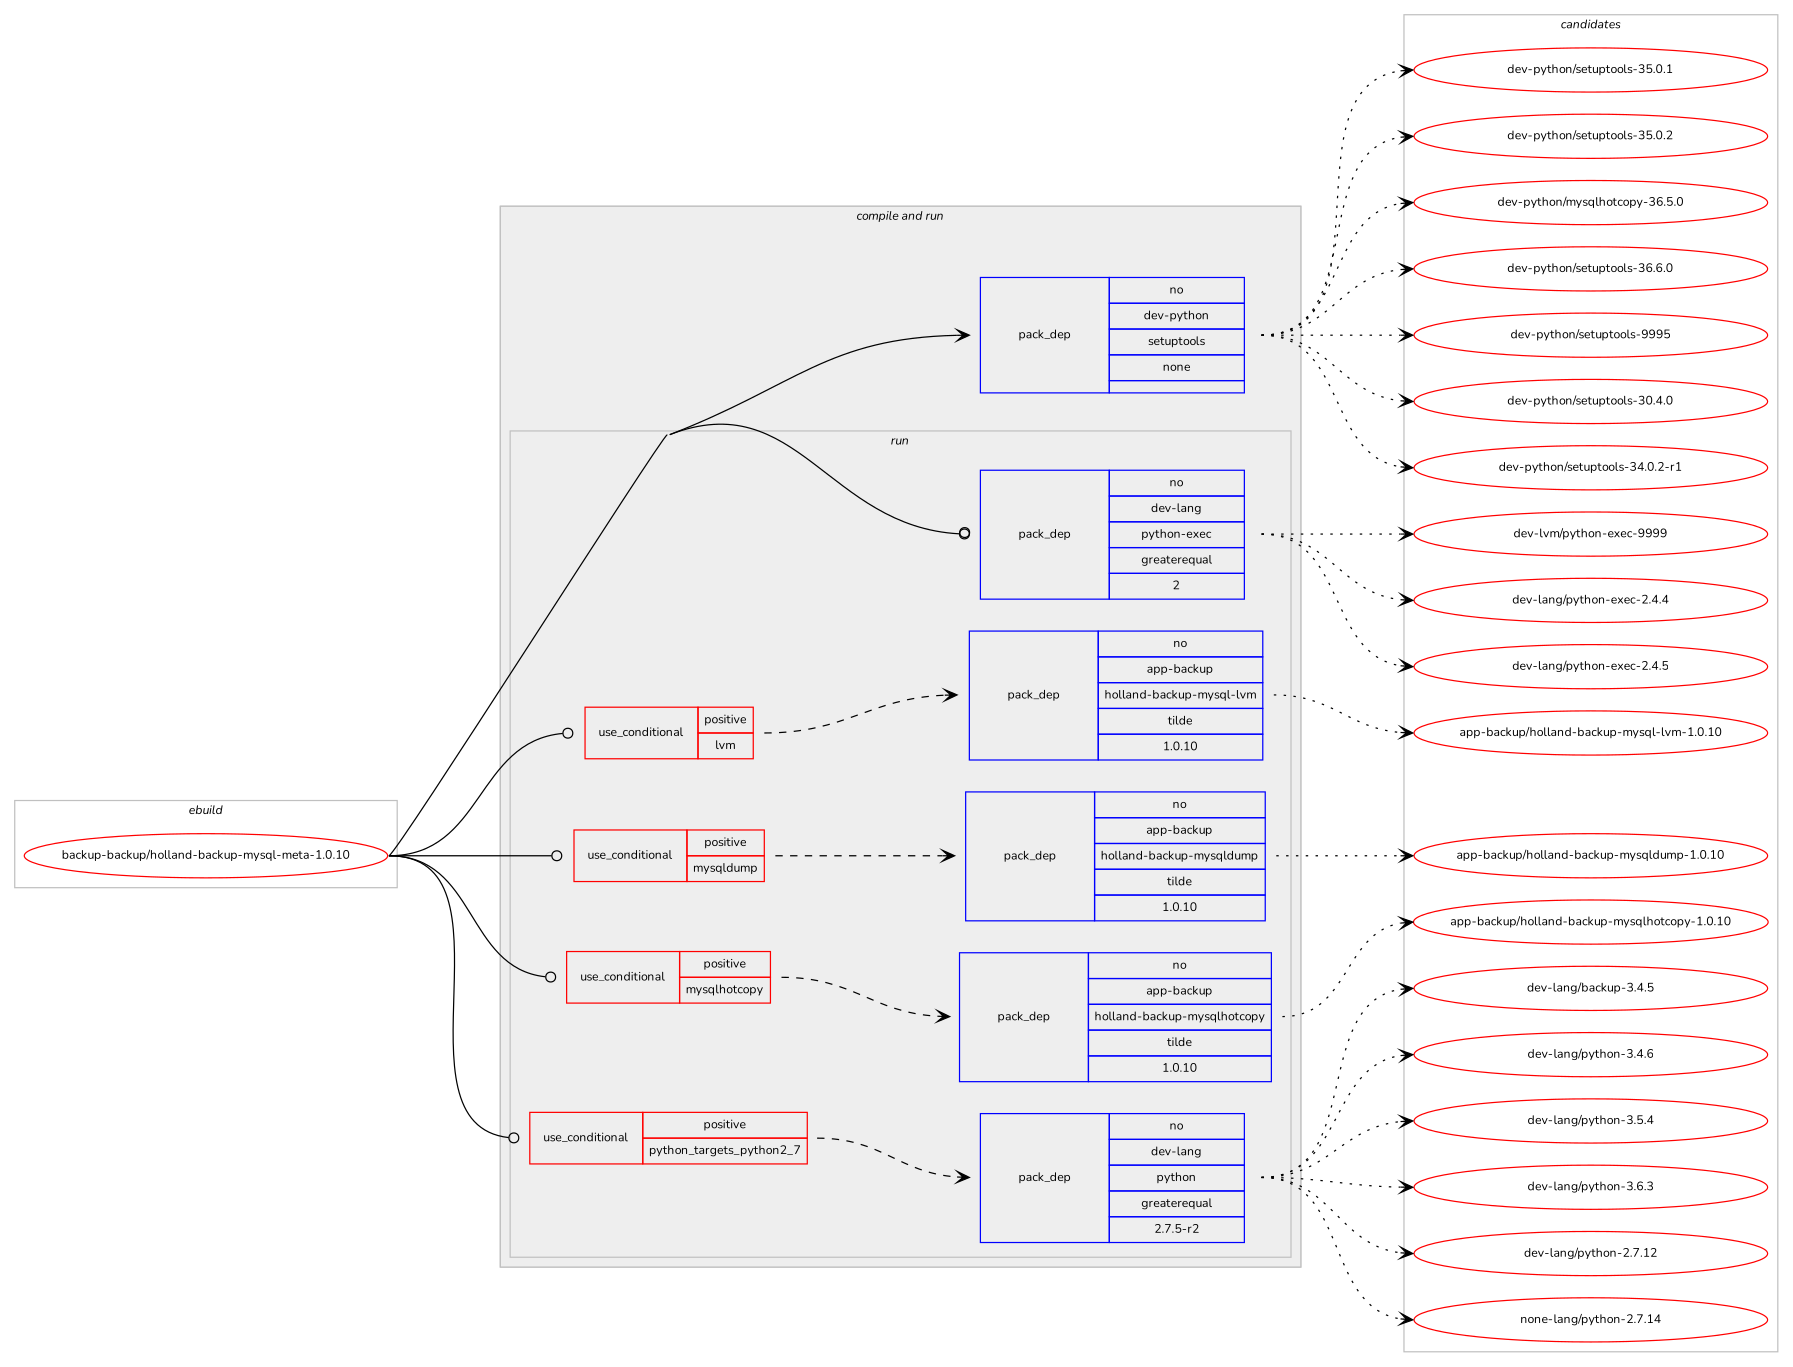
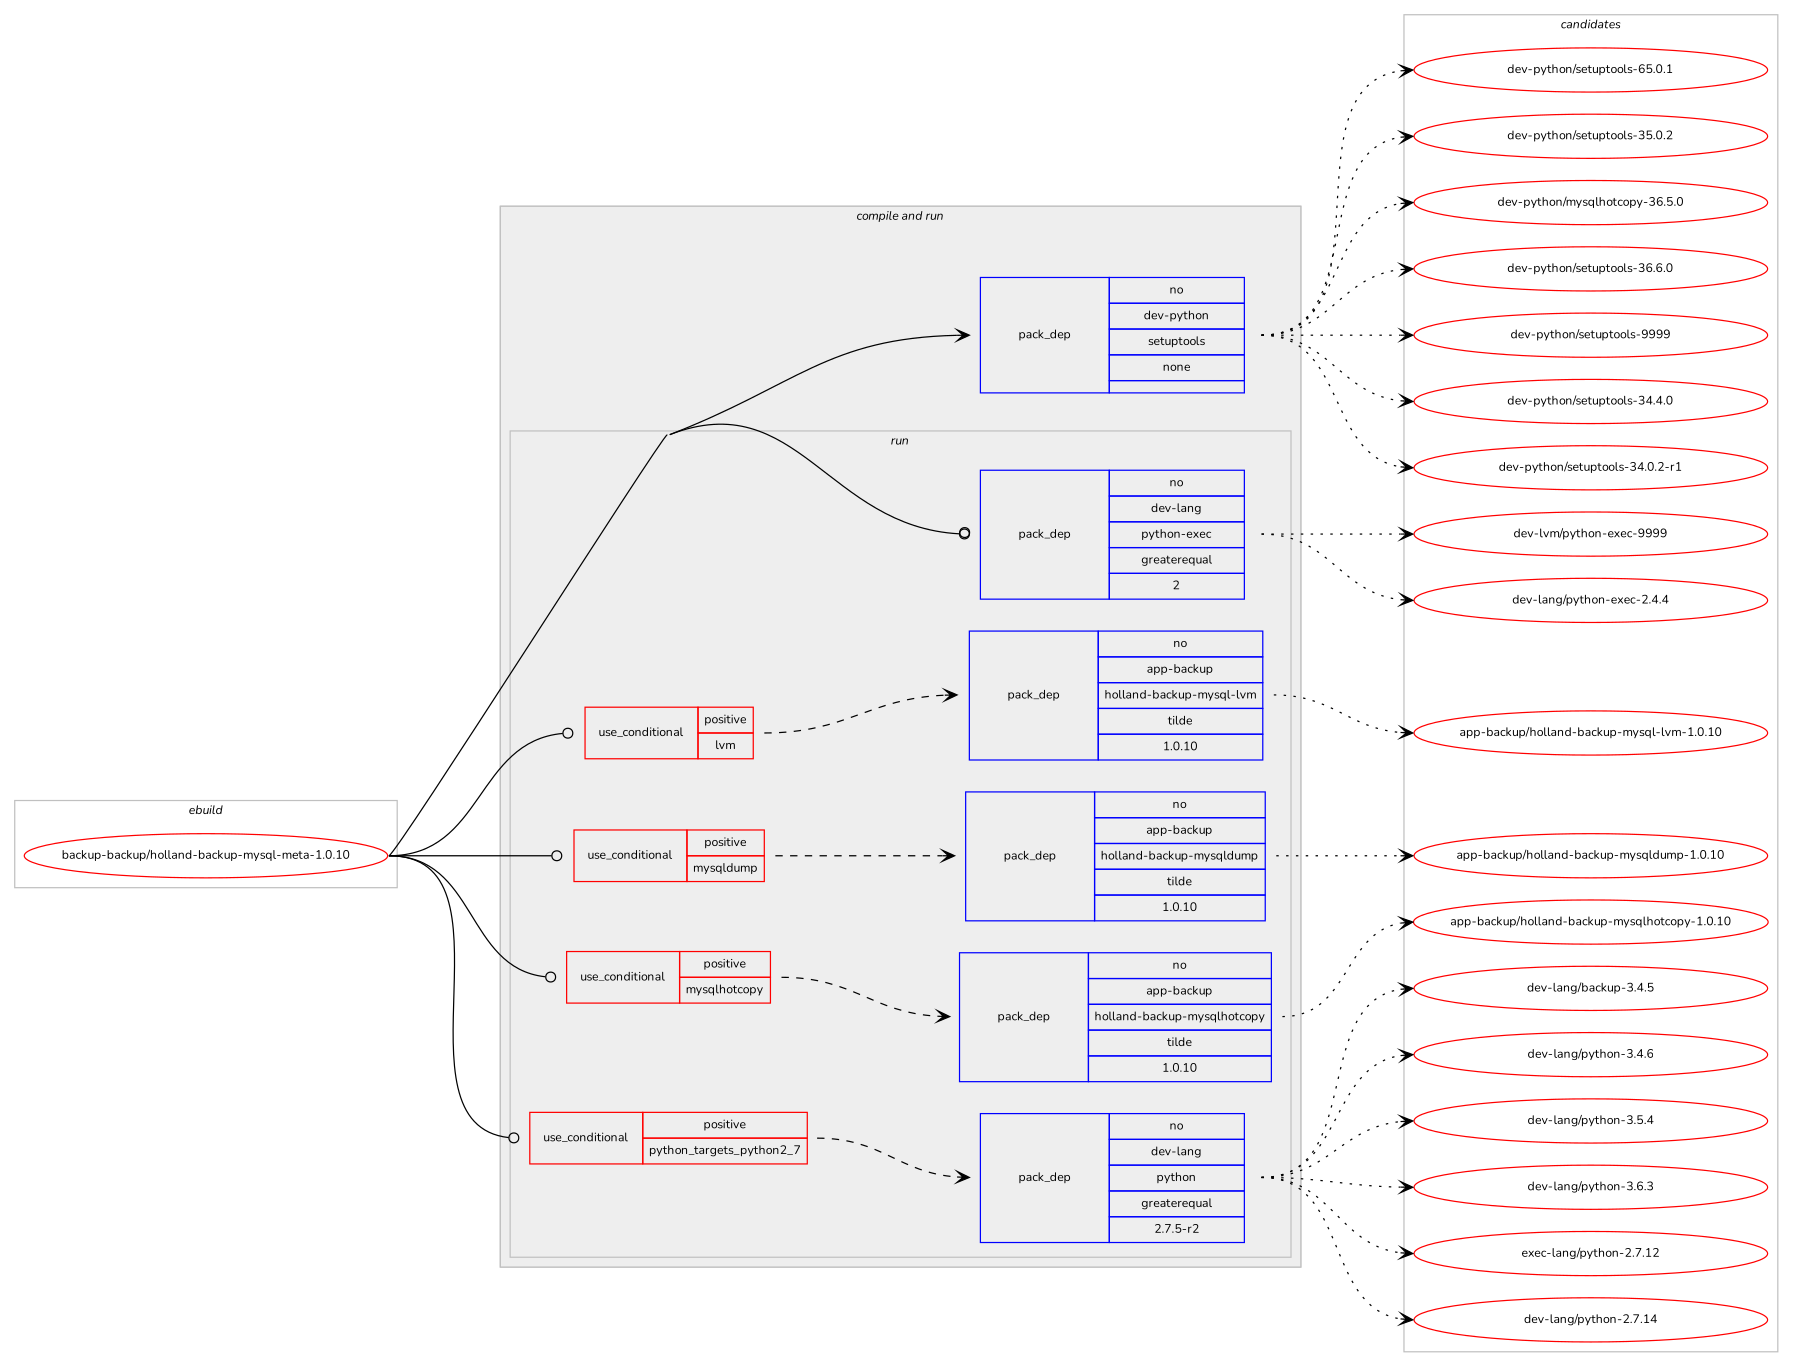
node "dev-python/setuptools-35.0.1": label "dev-python/setuptools-35.0.1" -> "dev-python/setuptools-65.0.1"
node "dev-python/setuptools-9995": label "dev-python/setuptools-9995" -> "dev-python/setuptools-9999"
node "dev-python/setuptools-30.4.0": label "dev-python/setuptools-30.4.0" -> "dev-python/setuptools-34.4.0"
node "dev-lang/python-exec-2.4.5": removed
node "dev-lang/python-2.7.12": label "dev-lang/python-2.7.12" -> "exec-lang/python-2.7.12"
node "none-lang/python-2.7.14": label "none-lang/python-2.7.14" -> "dev-lang/python-2.7.14"
